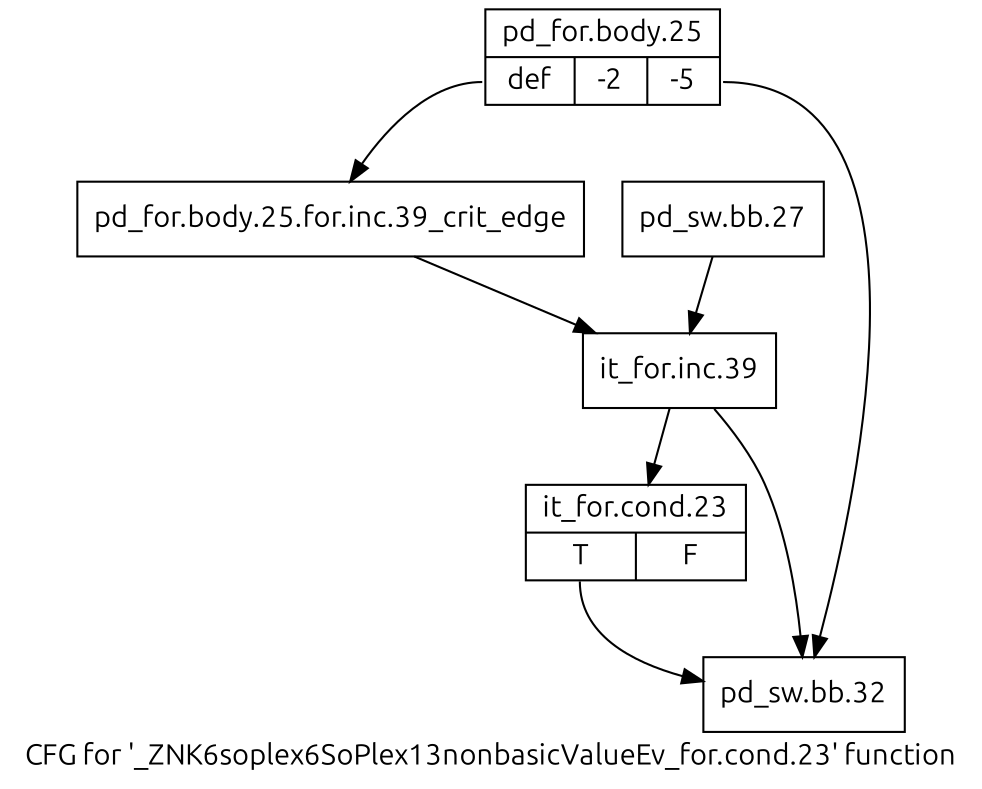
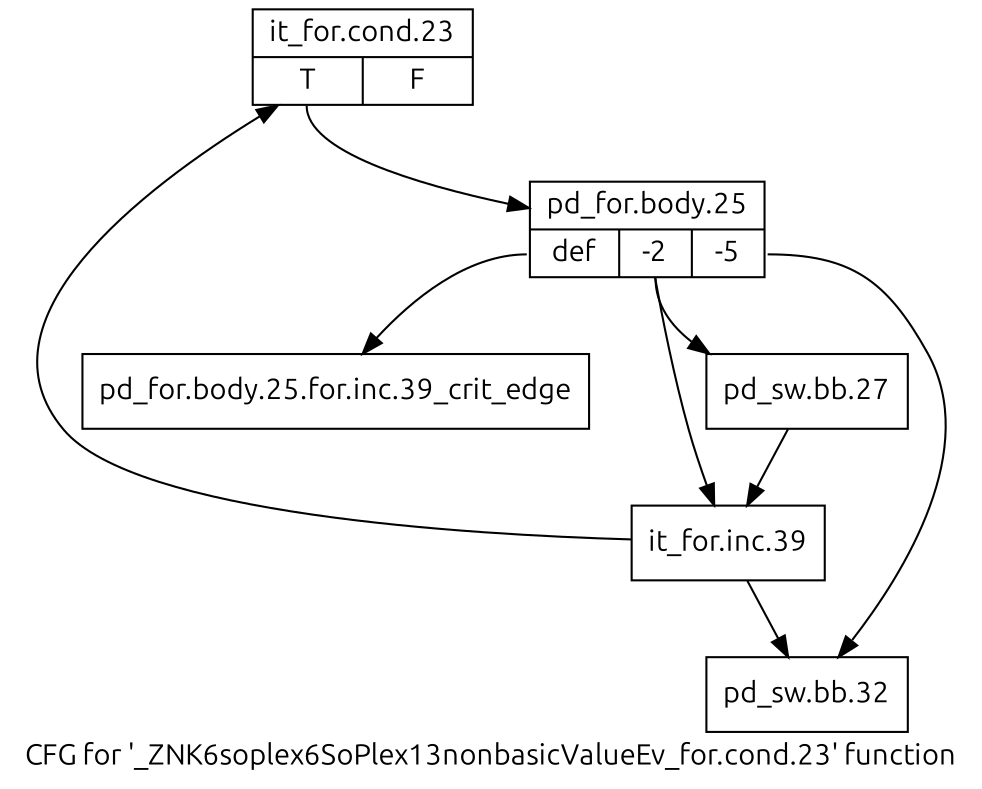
edge "pd_for.body.25.for.inc.39_crit_edge" -> "it_for.inc.39": now "pd_for.body.25" -> "it_for.inc.39"
edge "pd_for.body.25" -> "pd_sw.bb.27": added
edge "it_for.cond.23" -> "pd_sw.bb.32": now "it_for.cond.23" -> "pd_for.body.25"
